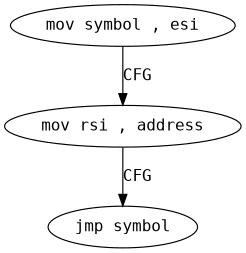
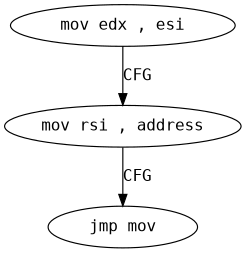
node "mov symbol , esi": label "mov symbol , esi" -> "mov edx , esi"
node "jmp symbol": label "jmp symbol" -> "jmp mov"
